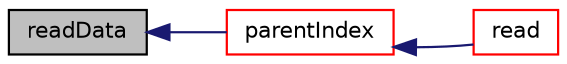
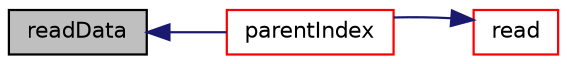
edge "read" -> "parentIndex": reversed
